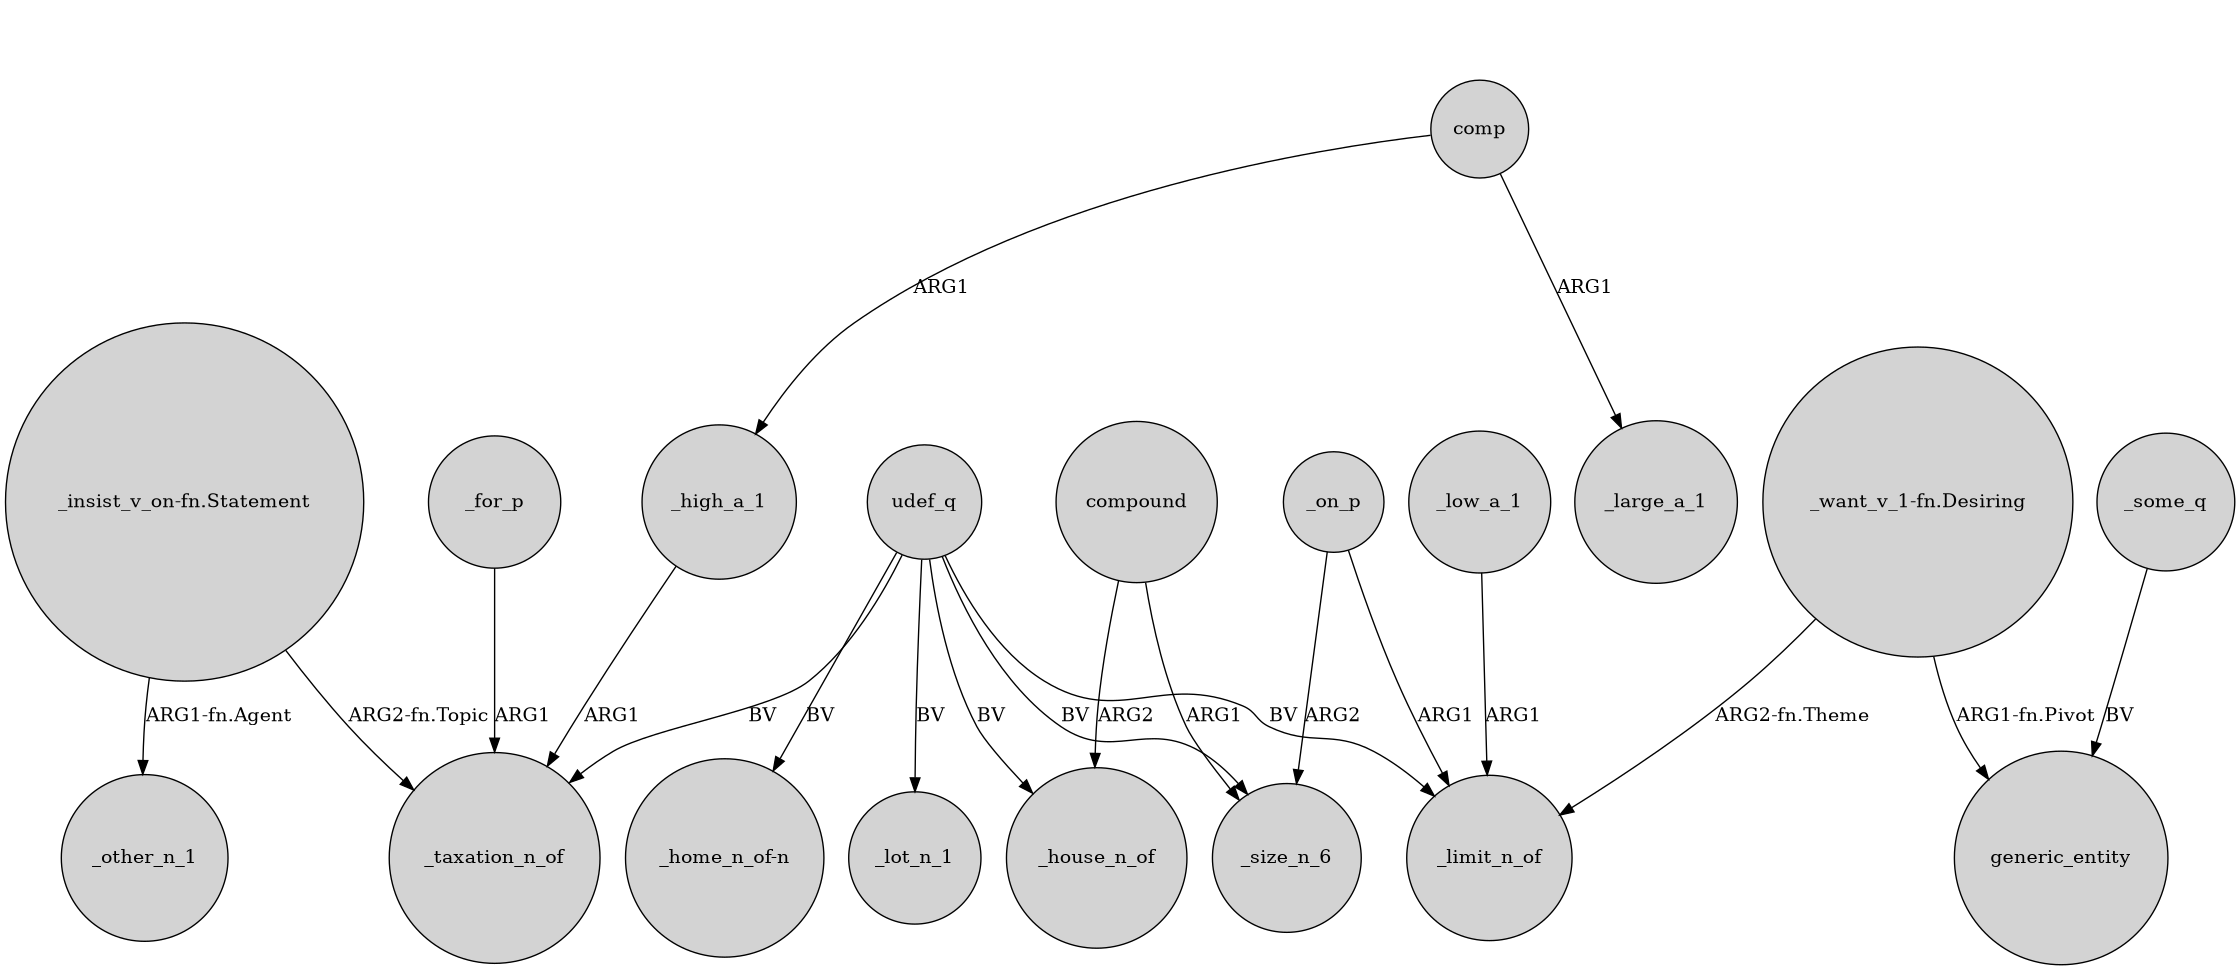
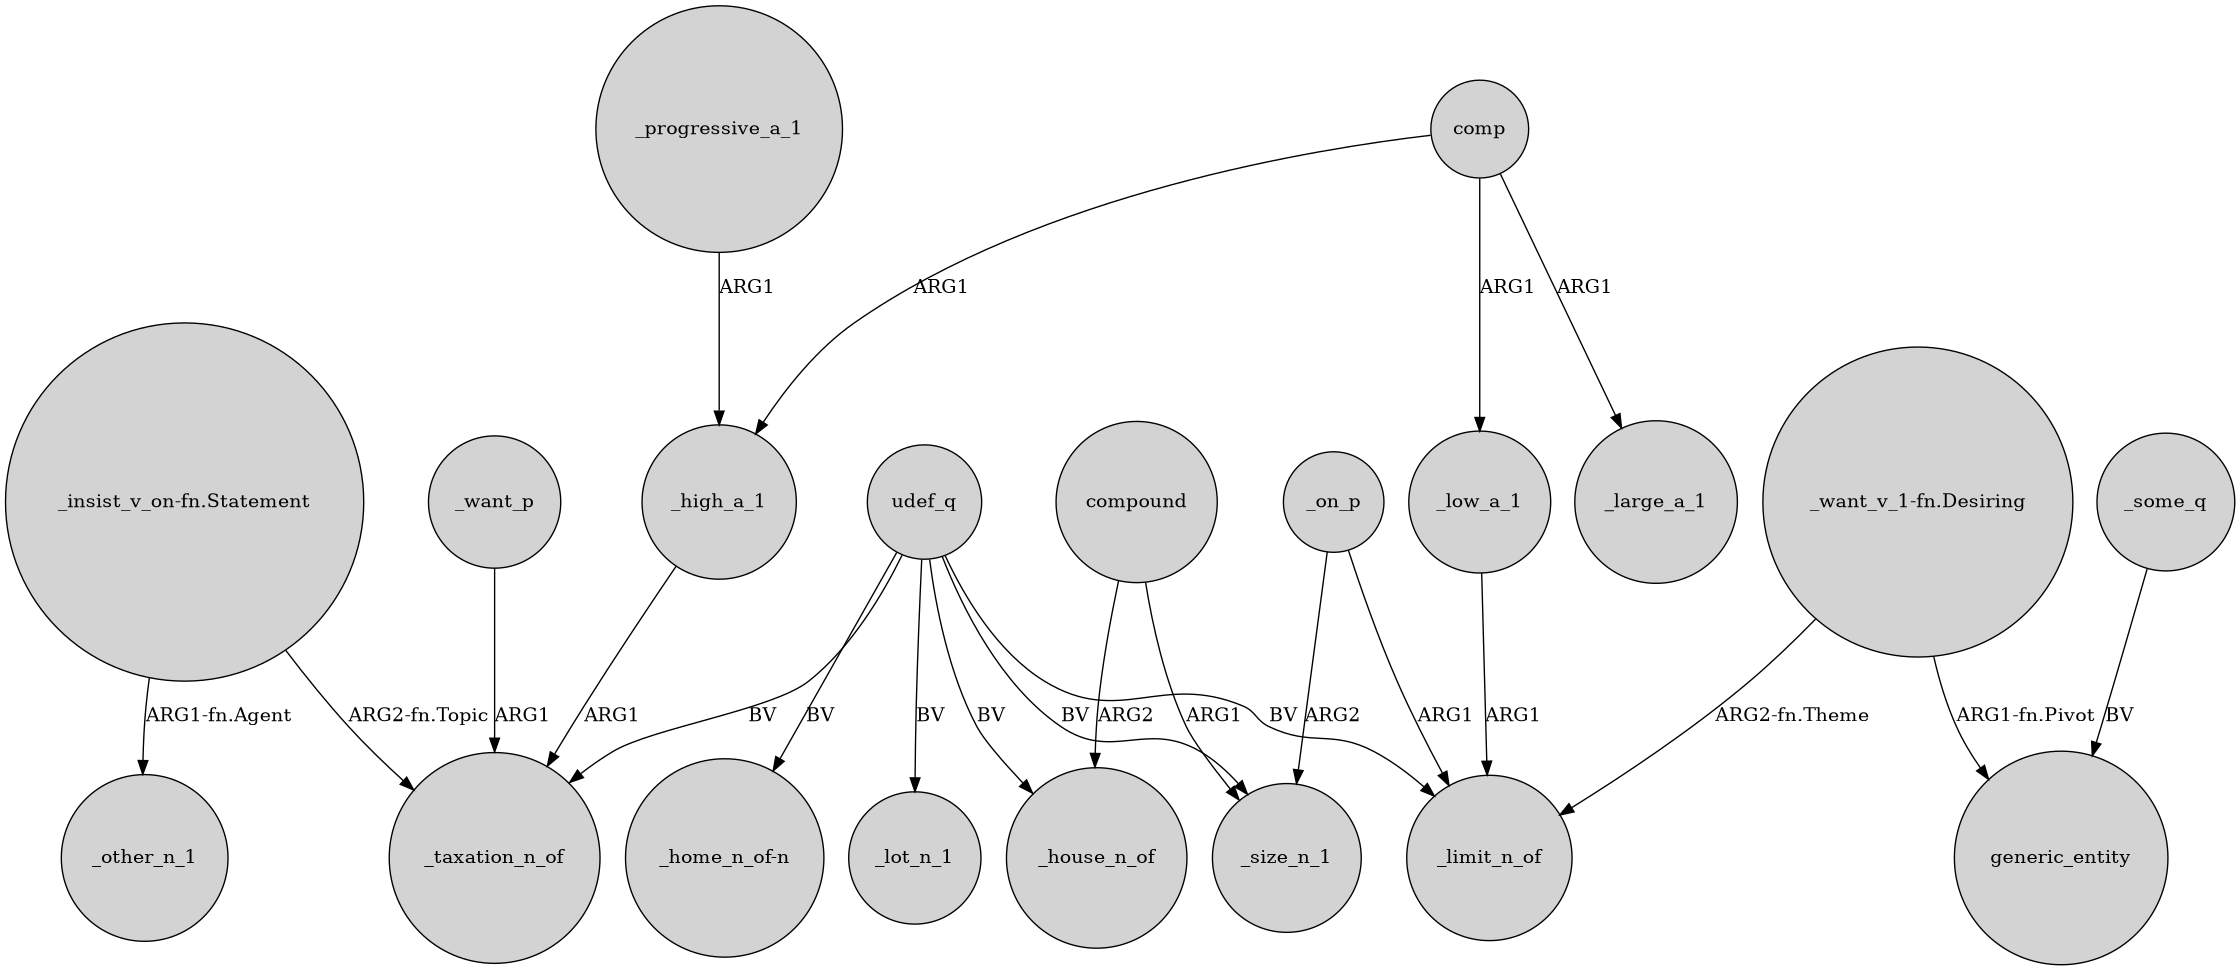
node "_progressive_a_1": added
edge "comp" -> "_low_a_1": added, label "ARG1"
node "_for_p": label "_for_p" -> "_want_p"
node "_size_n_6": label "_size_n_6" -> "_size_n_1"
